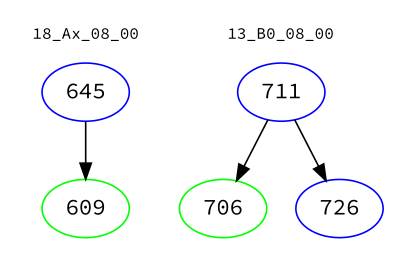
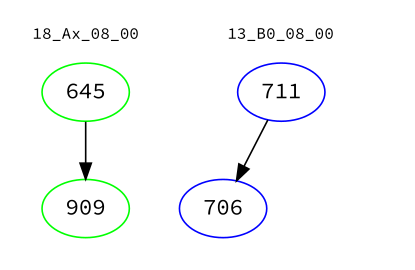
node "645": color blue -> green
node "609": label "609" -> "909"
node "706": color green -> blue
node "726": removed
